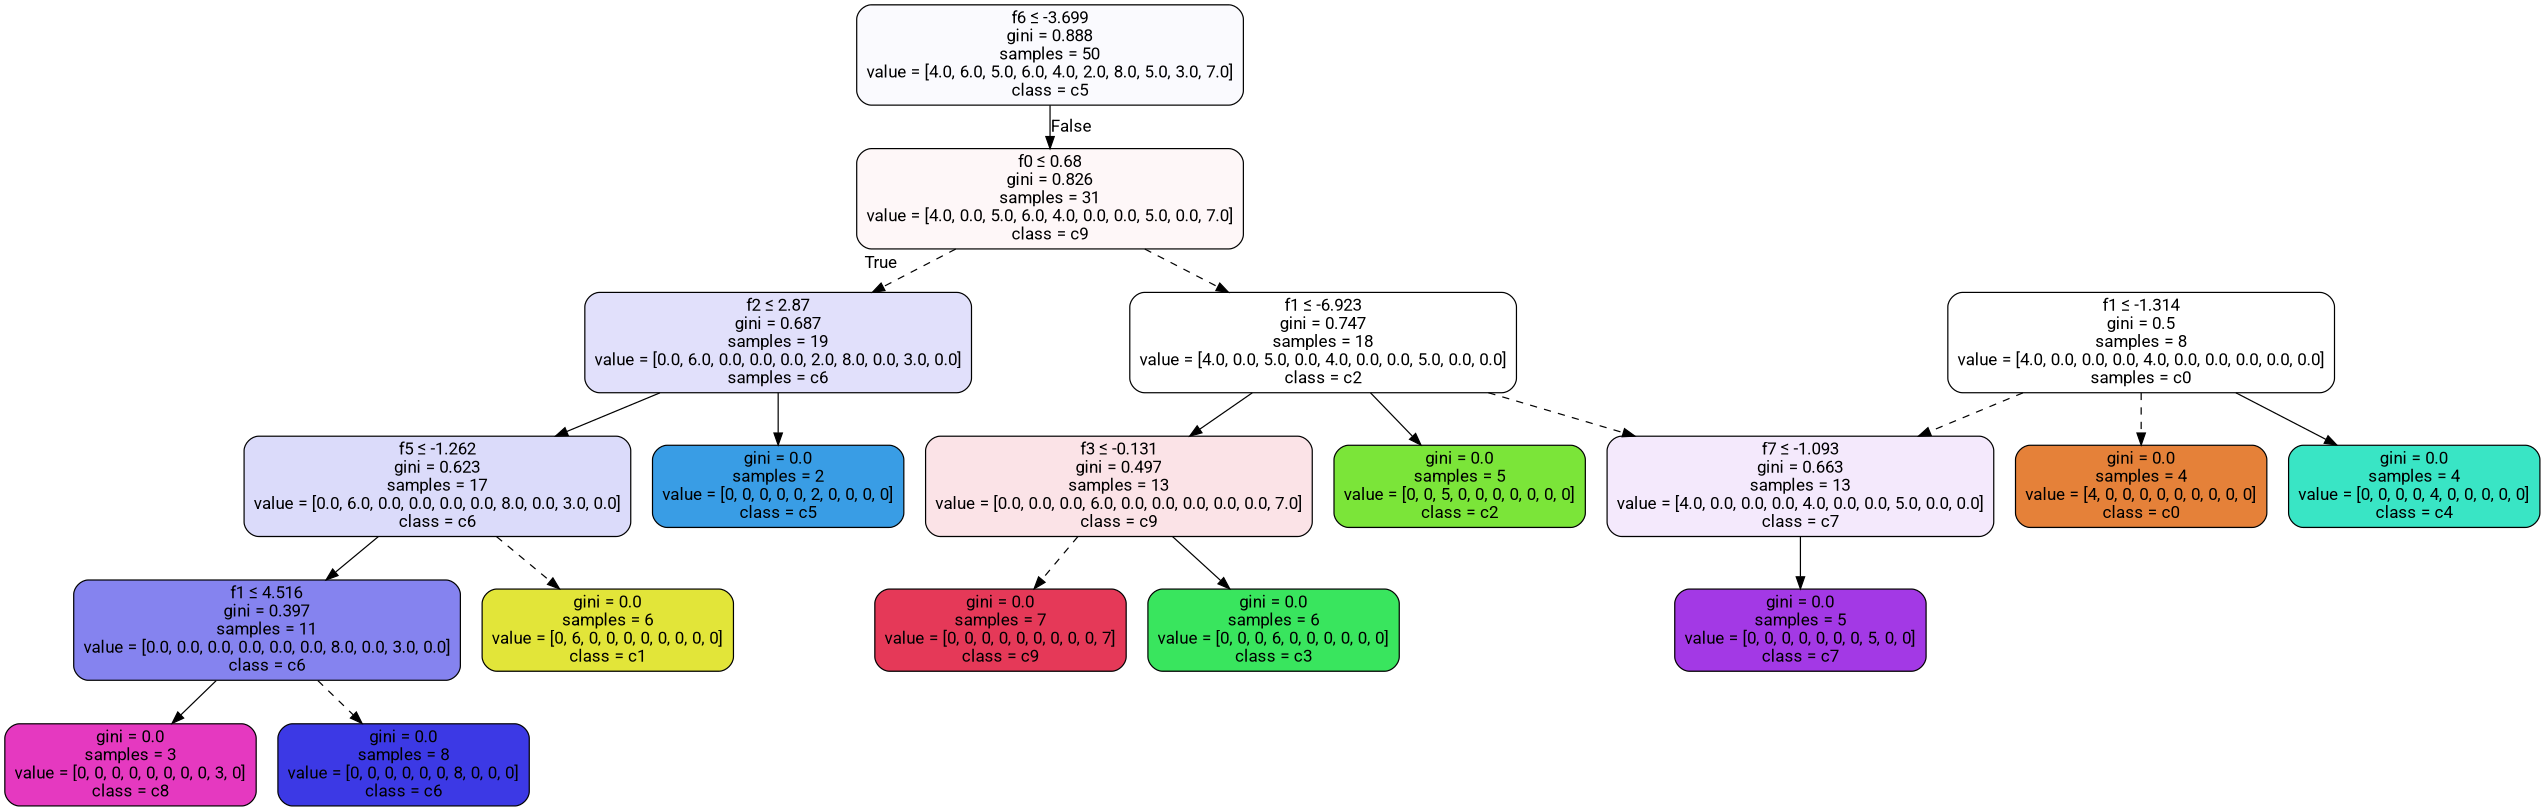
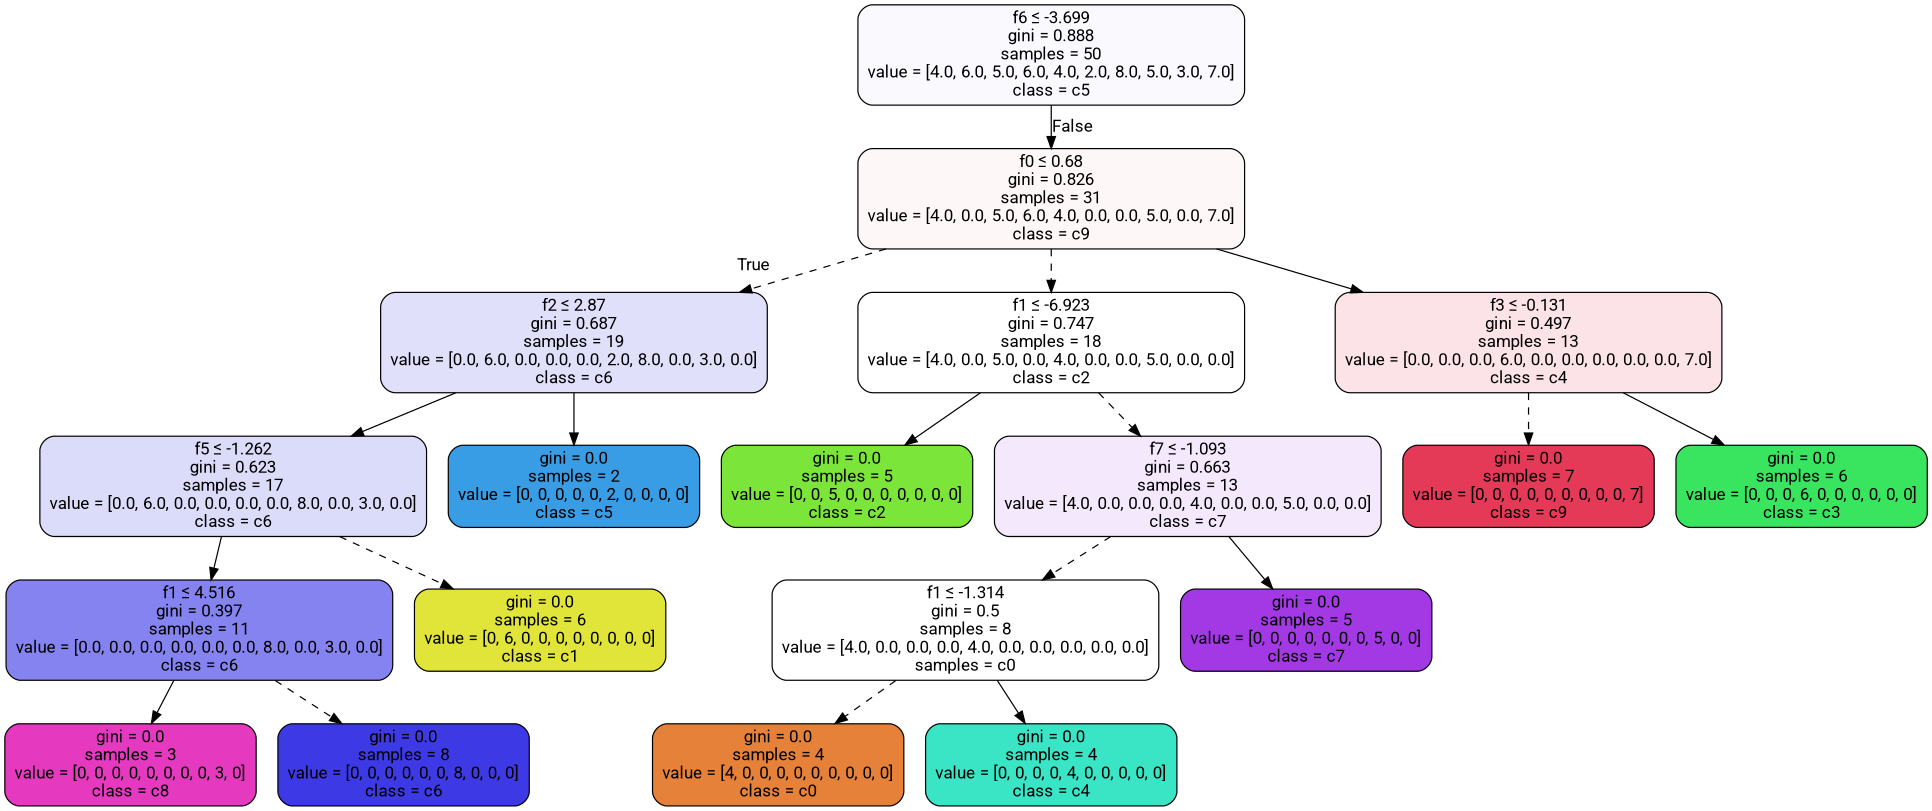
node "f2 ≤ 2.87": text "samples = c6" -> "class = c6"
edge "f1 ≤ -6.923" -> "f3 ≤ -0.131": now "f0 ≤ 0.68" -> "f3 ≤ -0.131"
edge "f1 ≤ -1.314" -> "f7 ≤ -1.093": reversed
node "f3 ≤ -0.131": text "class = c9" -> "class = c4"
